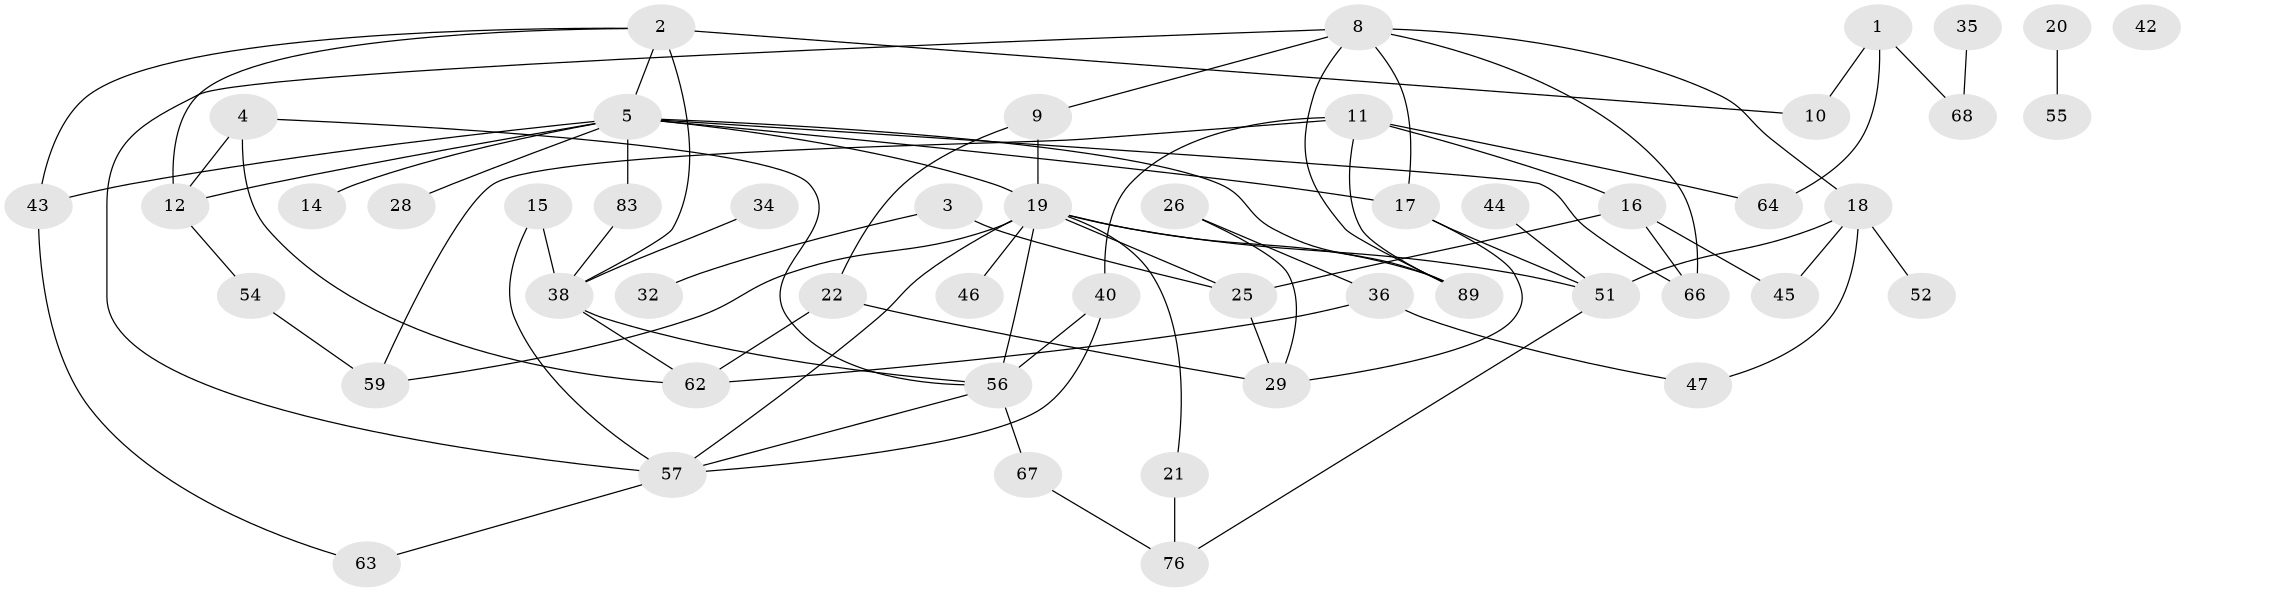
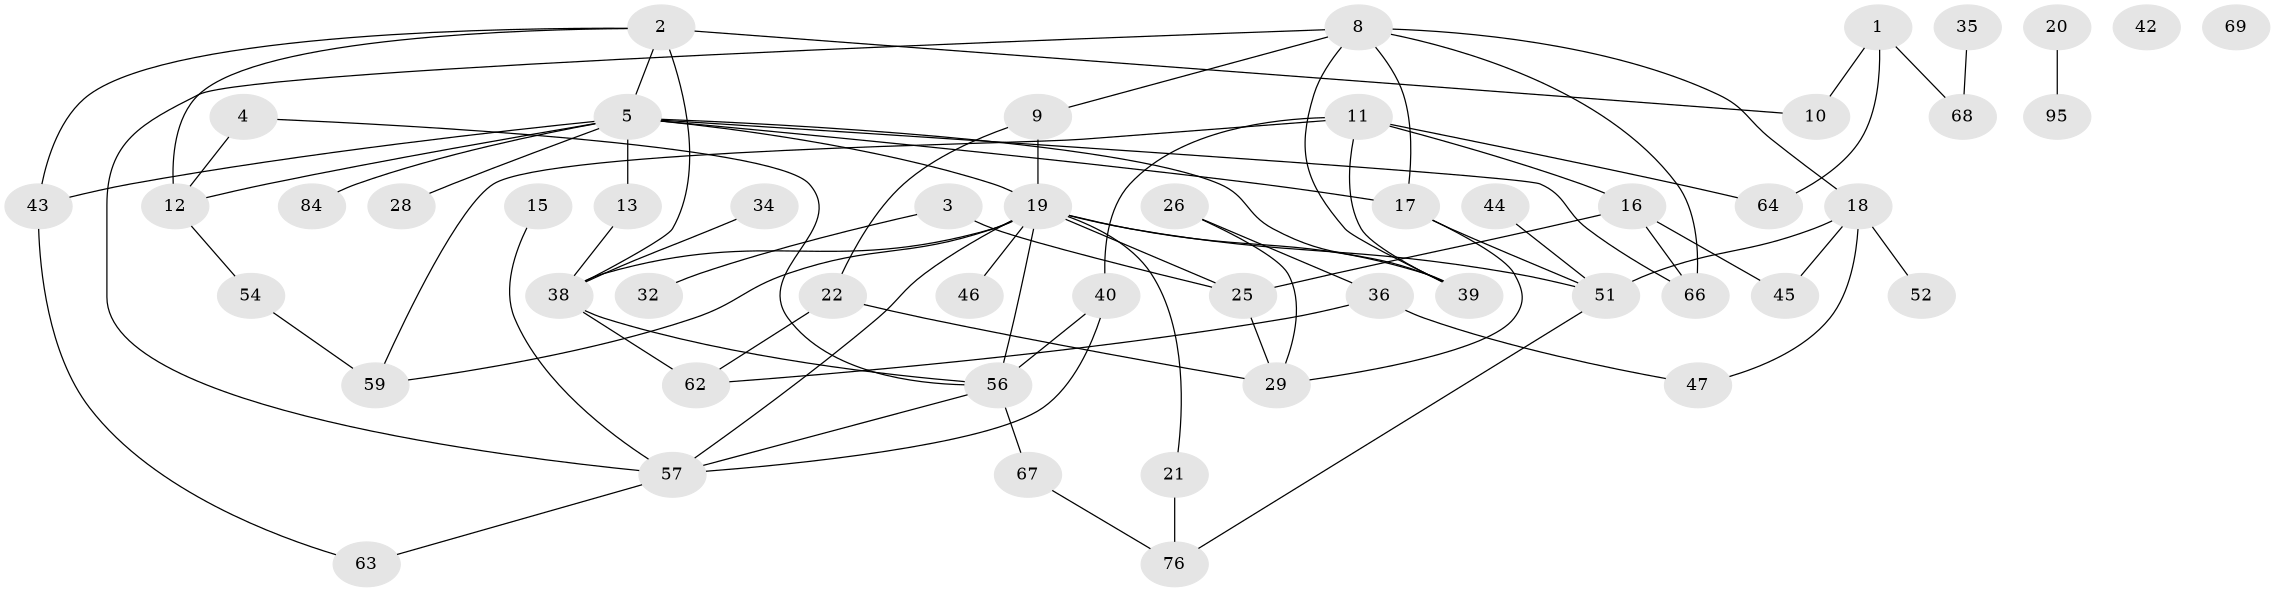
node "69": added
node "55": label "55" -> "95"
node "14": label "14" -> "84"
node "83": label "83" -> "13"
edge "15" -- "38": now "19" -- "38"
node "89": label "89" -> "39"
edge "4" -- "62": removed
